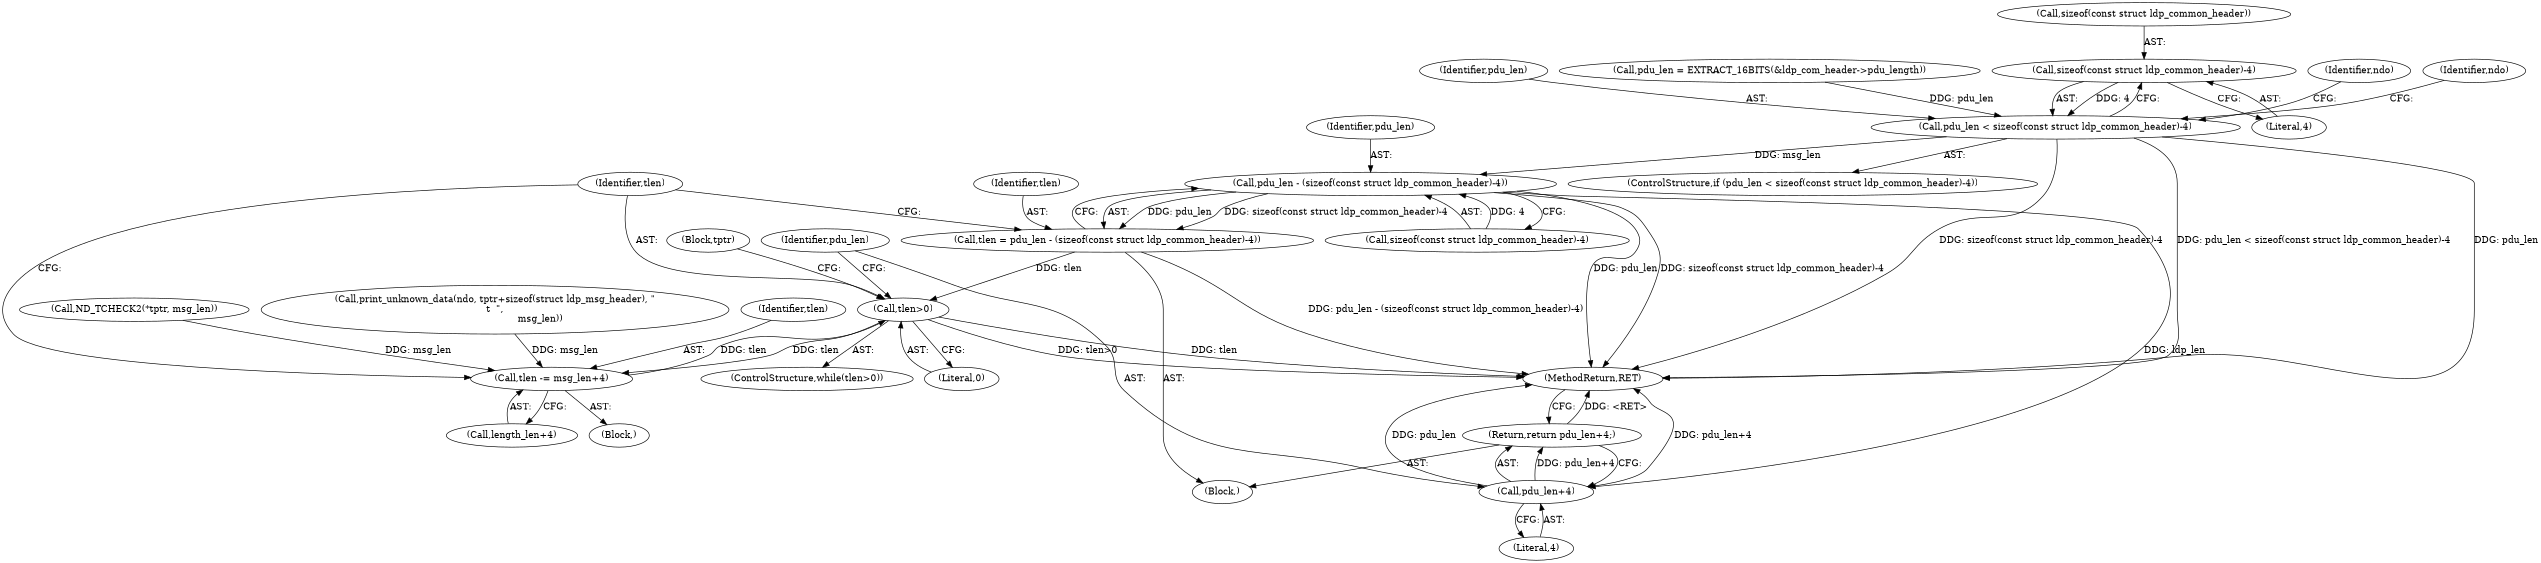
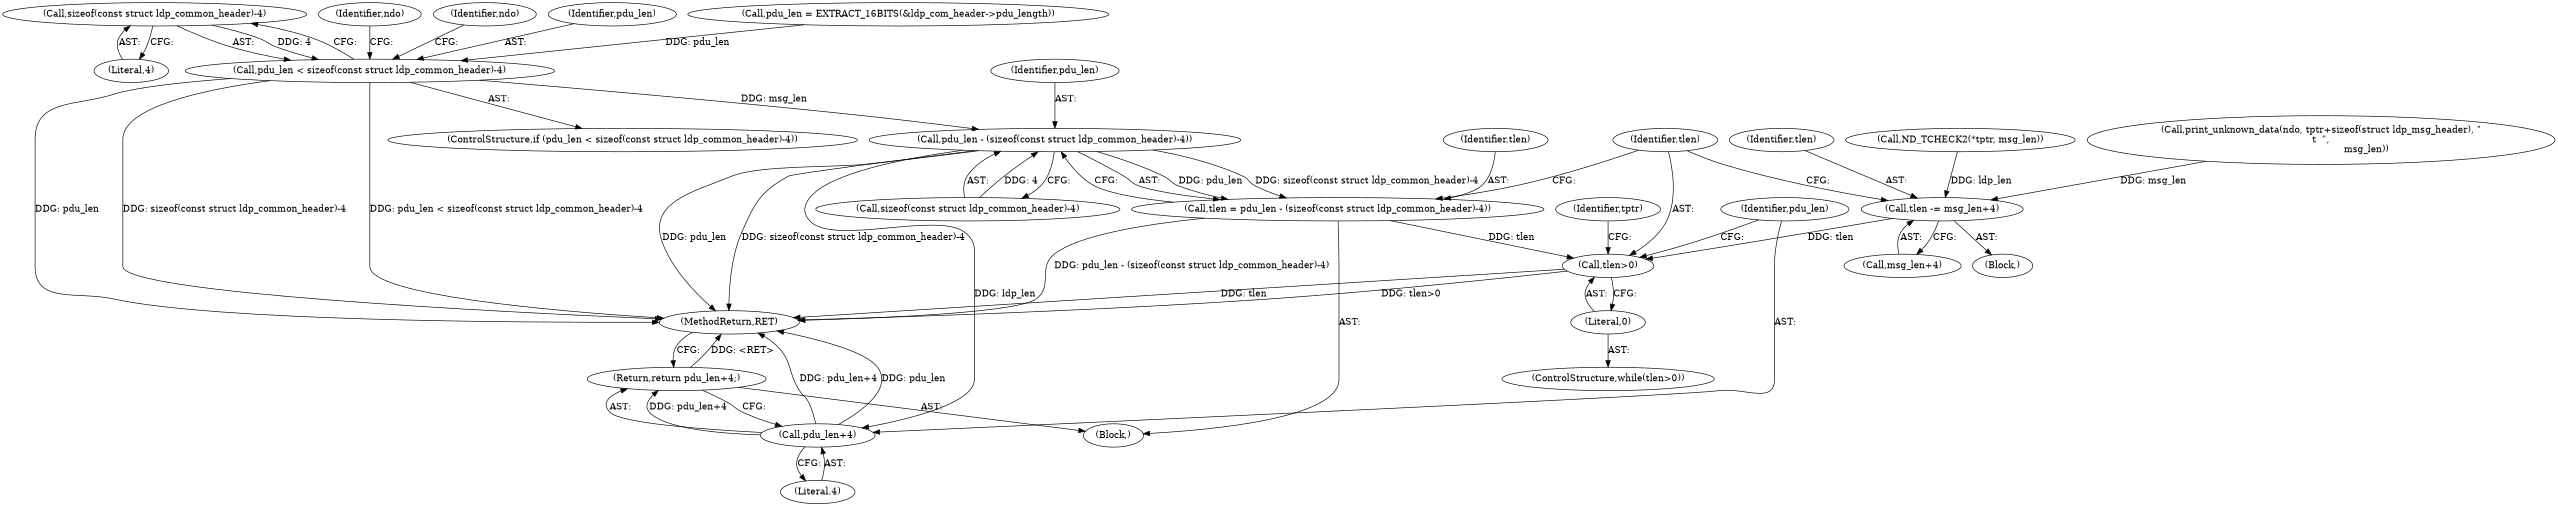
node "(Call,sizeof(const struct ldp_common_header))": removed
node "(Block,tptr)": label "(Block,tptr)" -> "(Identifier,tptr)"
edge "(Call,tlen>0)" -> "(ControlStructure,while(tlen>0))": now "(Literal,0)" -> "(ControlStructure,while(tlen>0))"
edge "(Call,ND_TCHECK2(*tptr, msg_len))" -> "(Call,tlen -= msg_len+4)": label "DDG: msg_len" -> "DDG: ldp_len"
edge "(Call,tlen>0)" -> "(Call,tlen -= msg_len+4)": removed, label "DDG: tlen"
node "(Call,length_len+4)": label "(Call,length_len+4)" -> "(Call,msg_len+4)"
